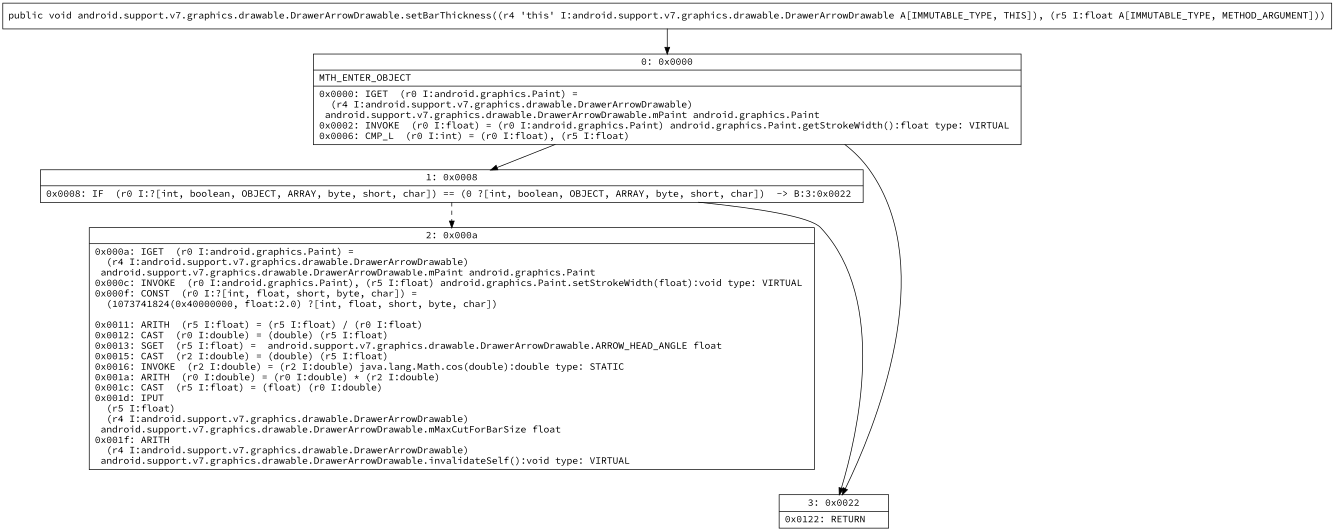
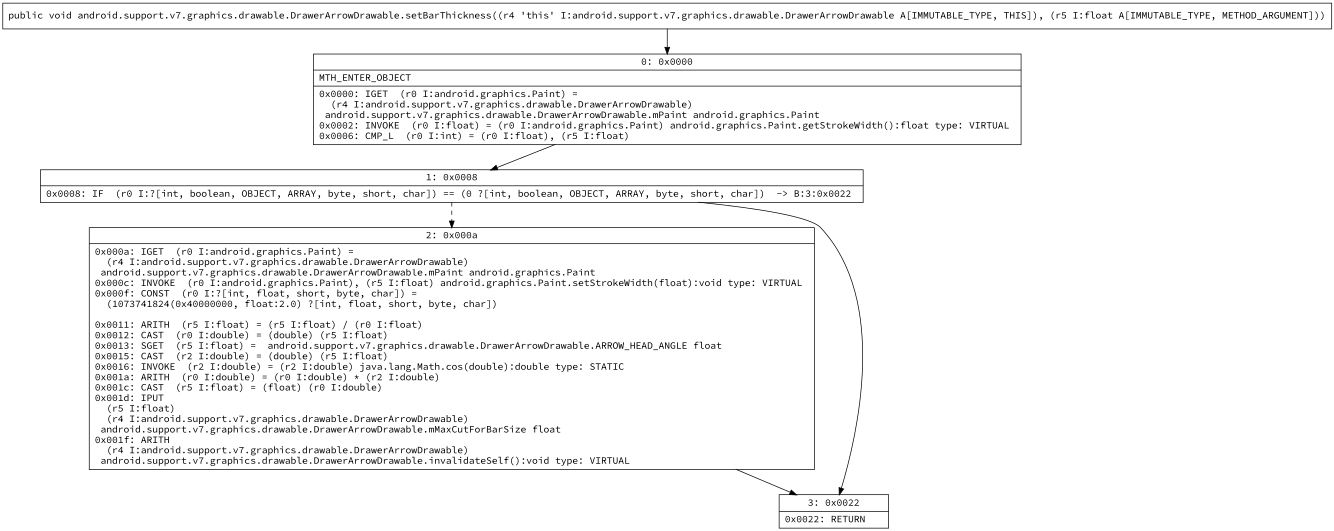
edge "0: 0x0000" -> "3: 0x0022": now "2: 0x000a" -> "3: 0x0022"
node "3: 0x0022": text "0x0122: RETURN" -> "0x0022: RETURN"
